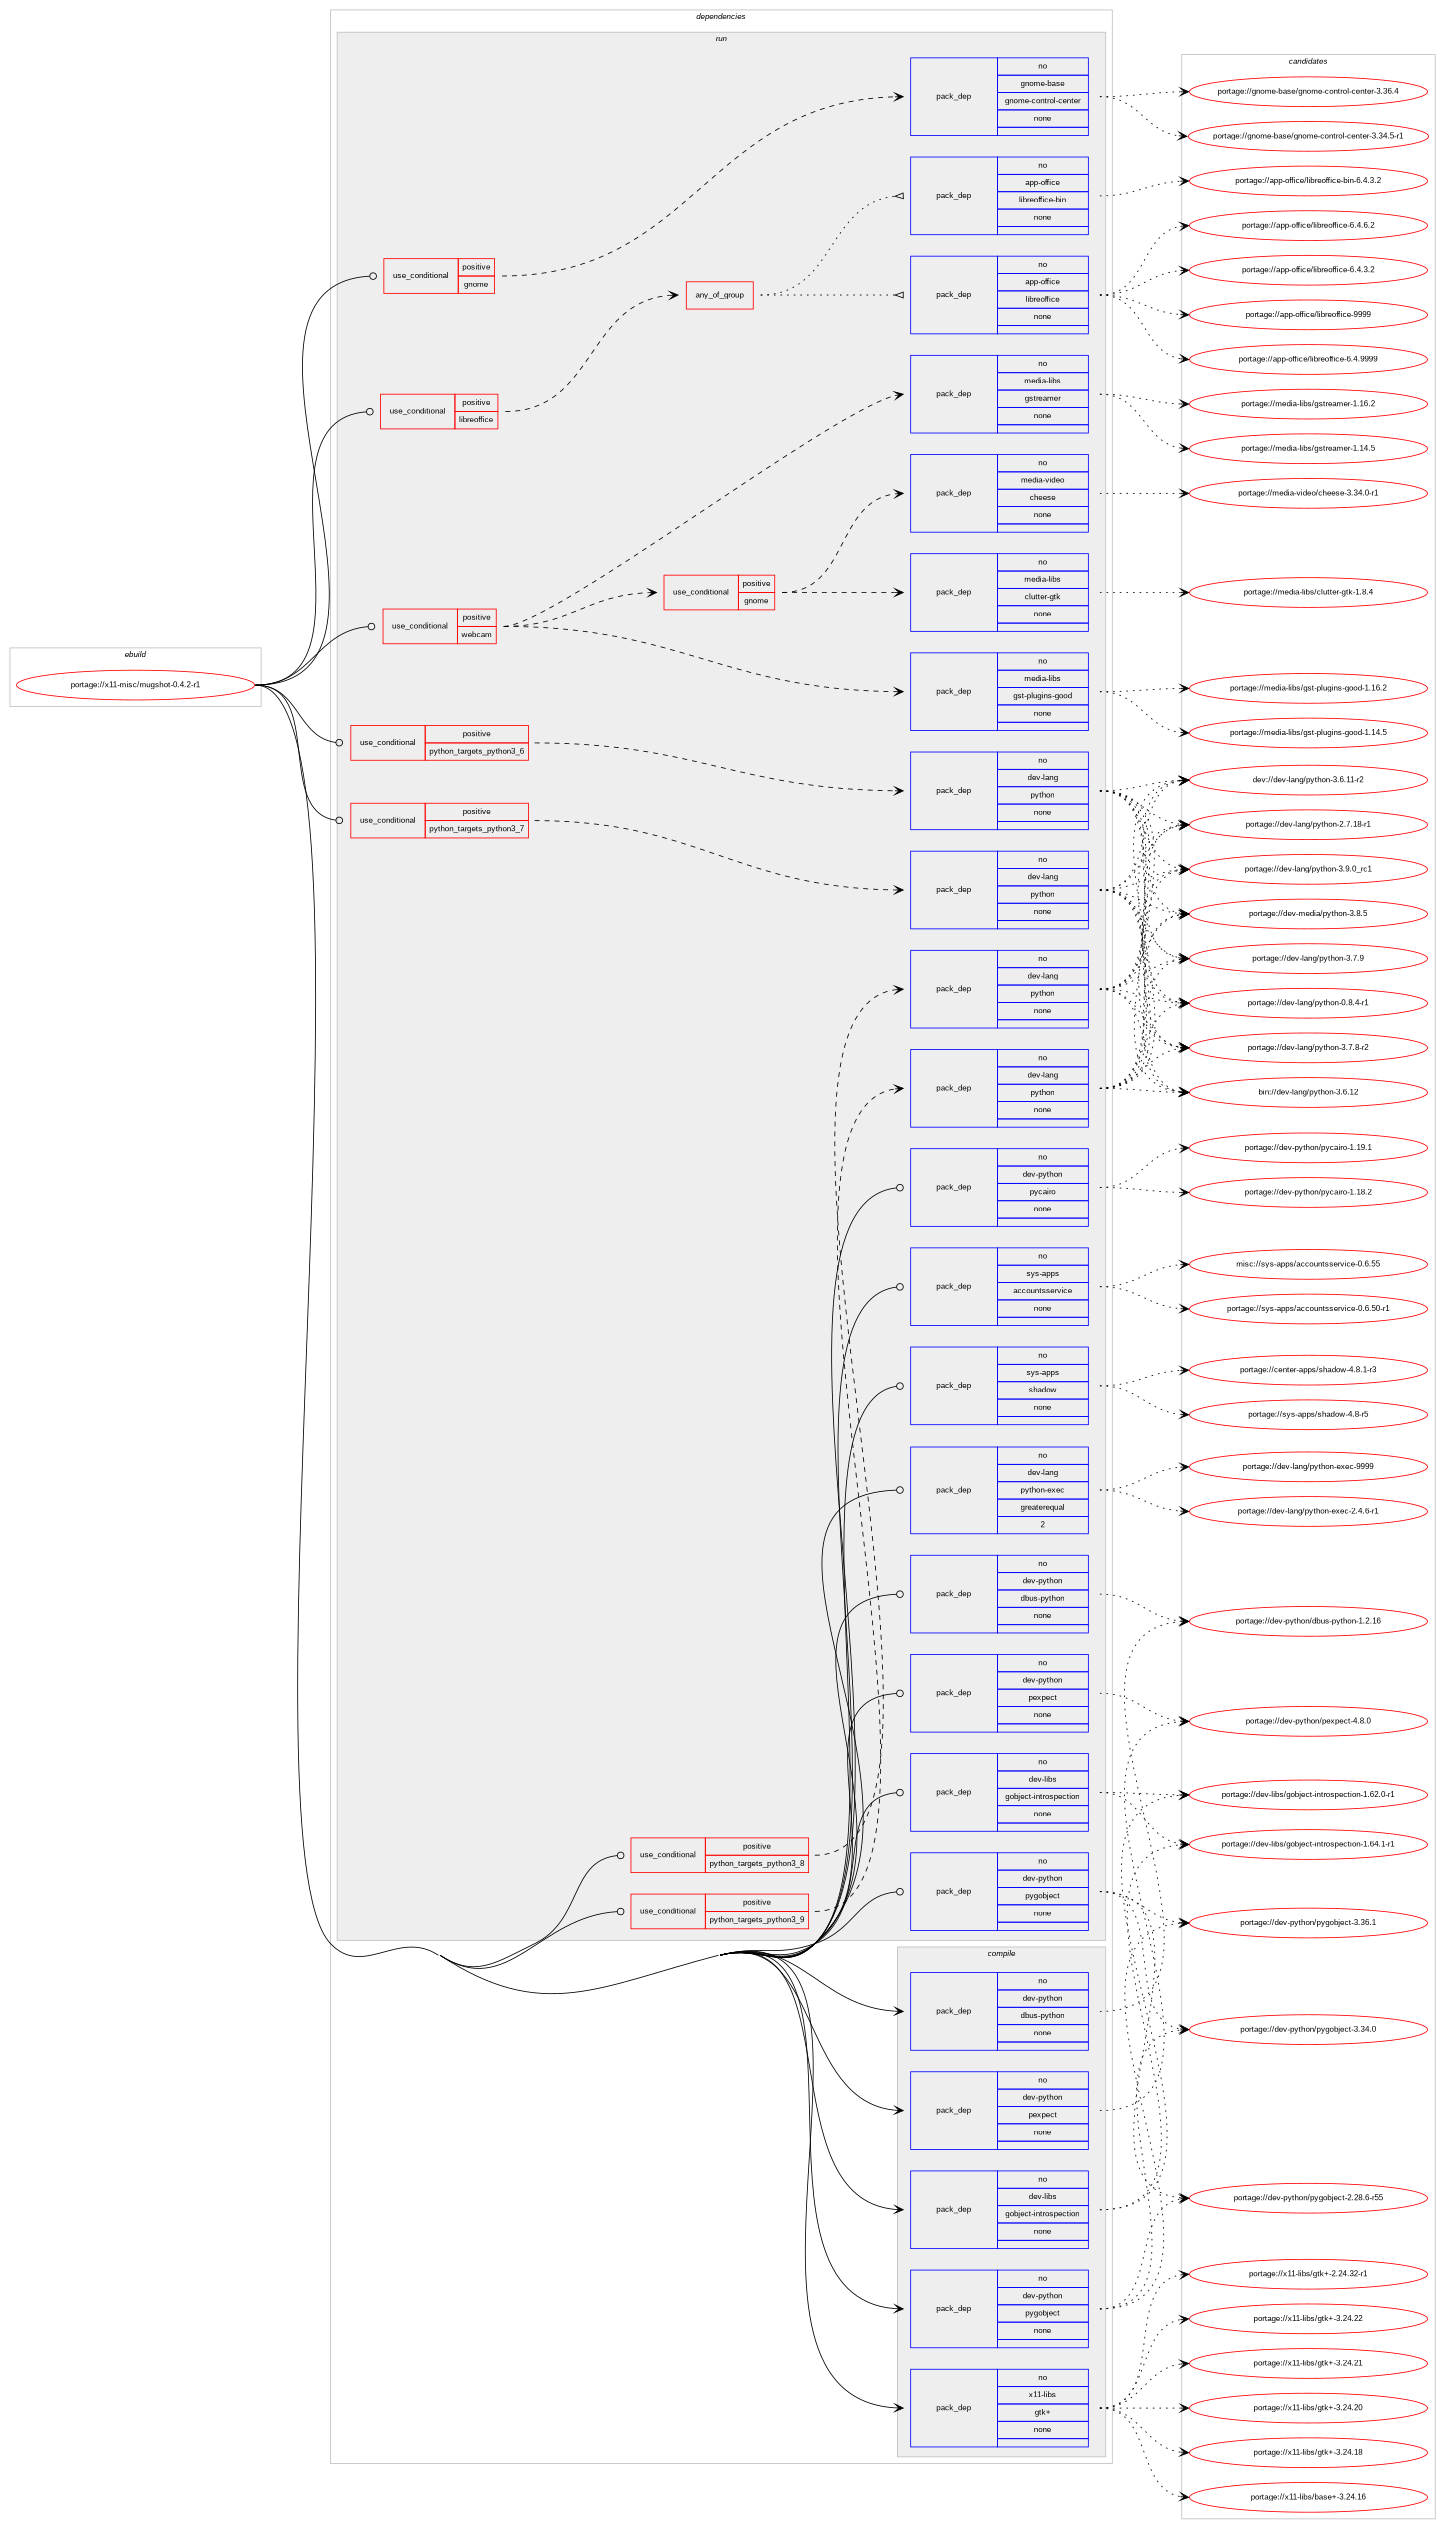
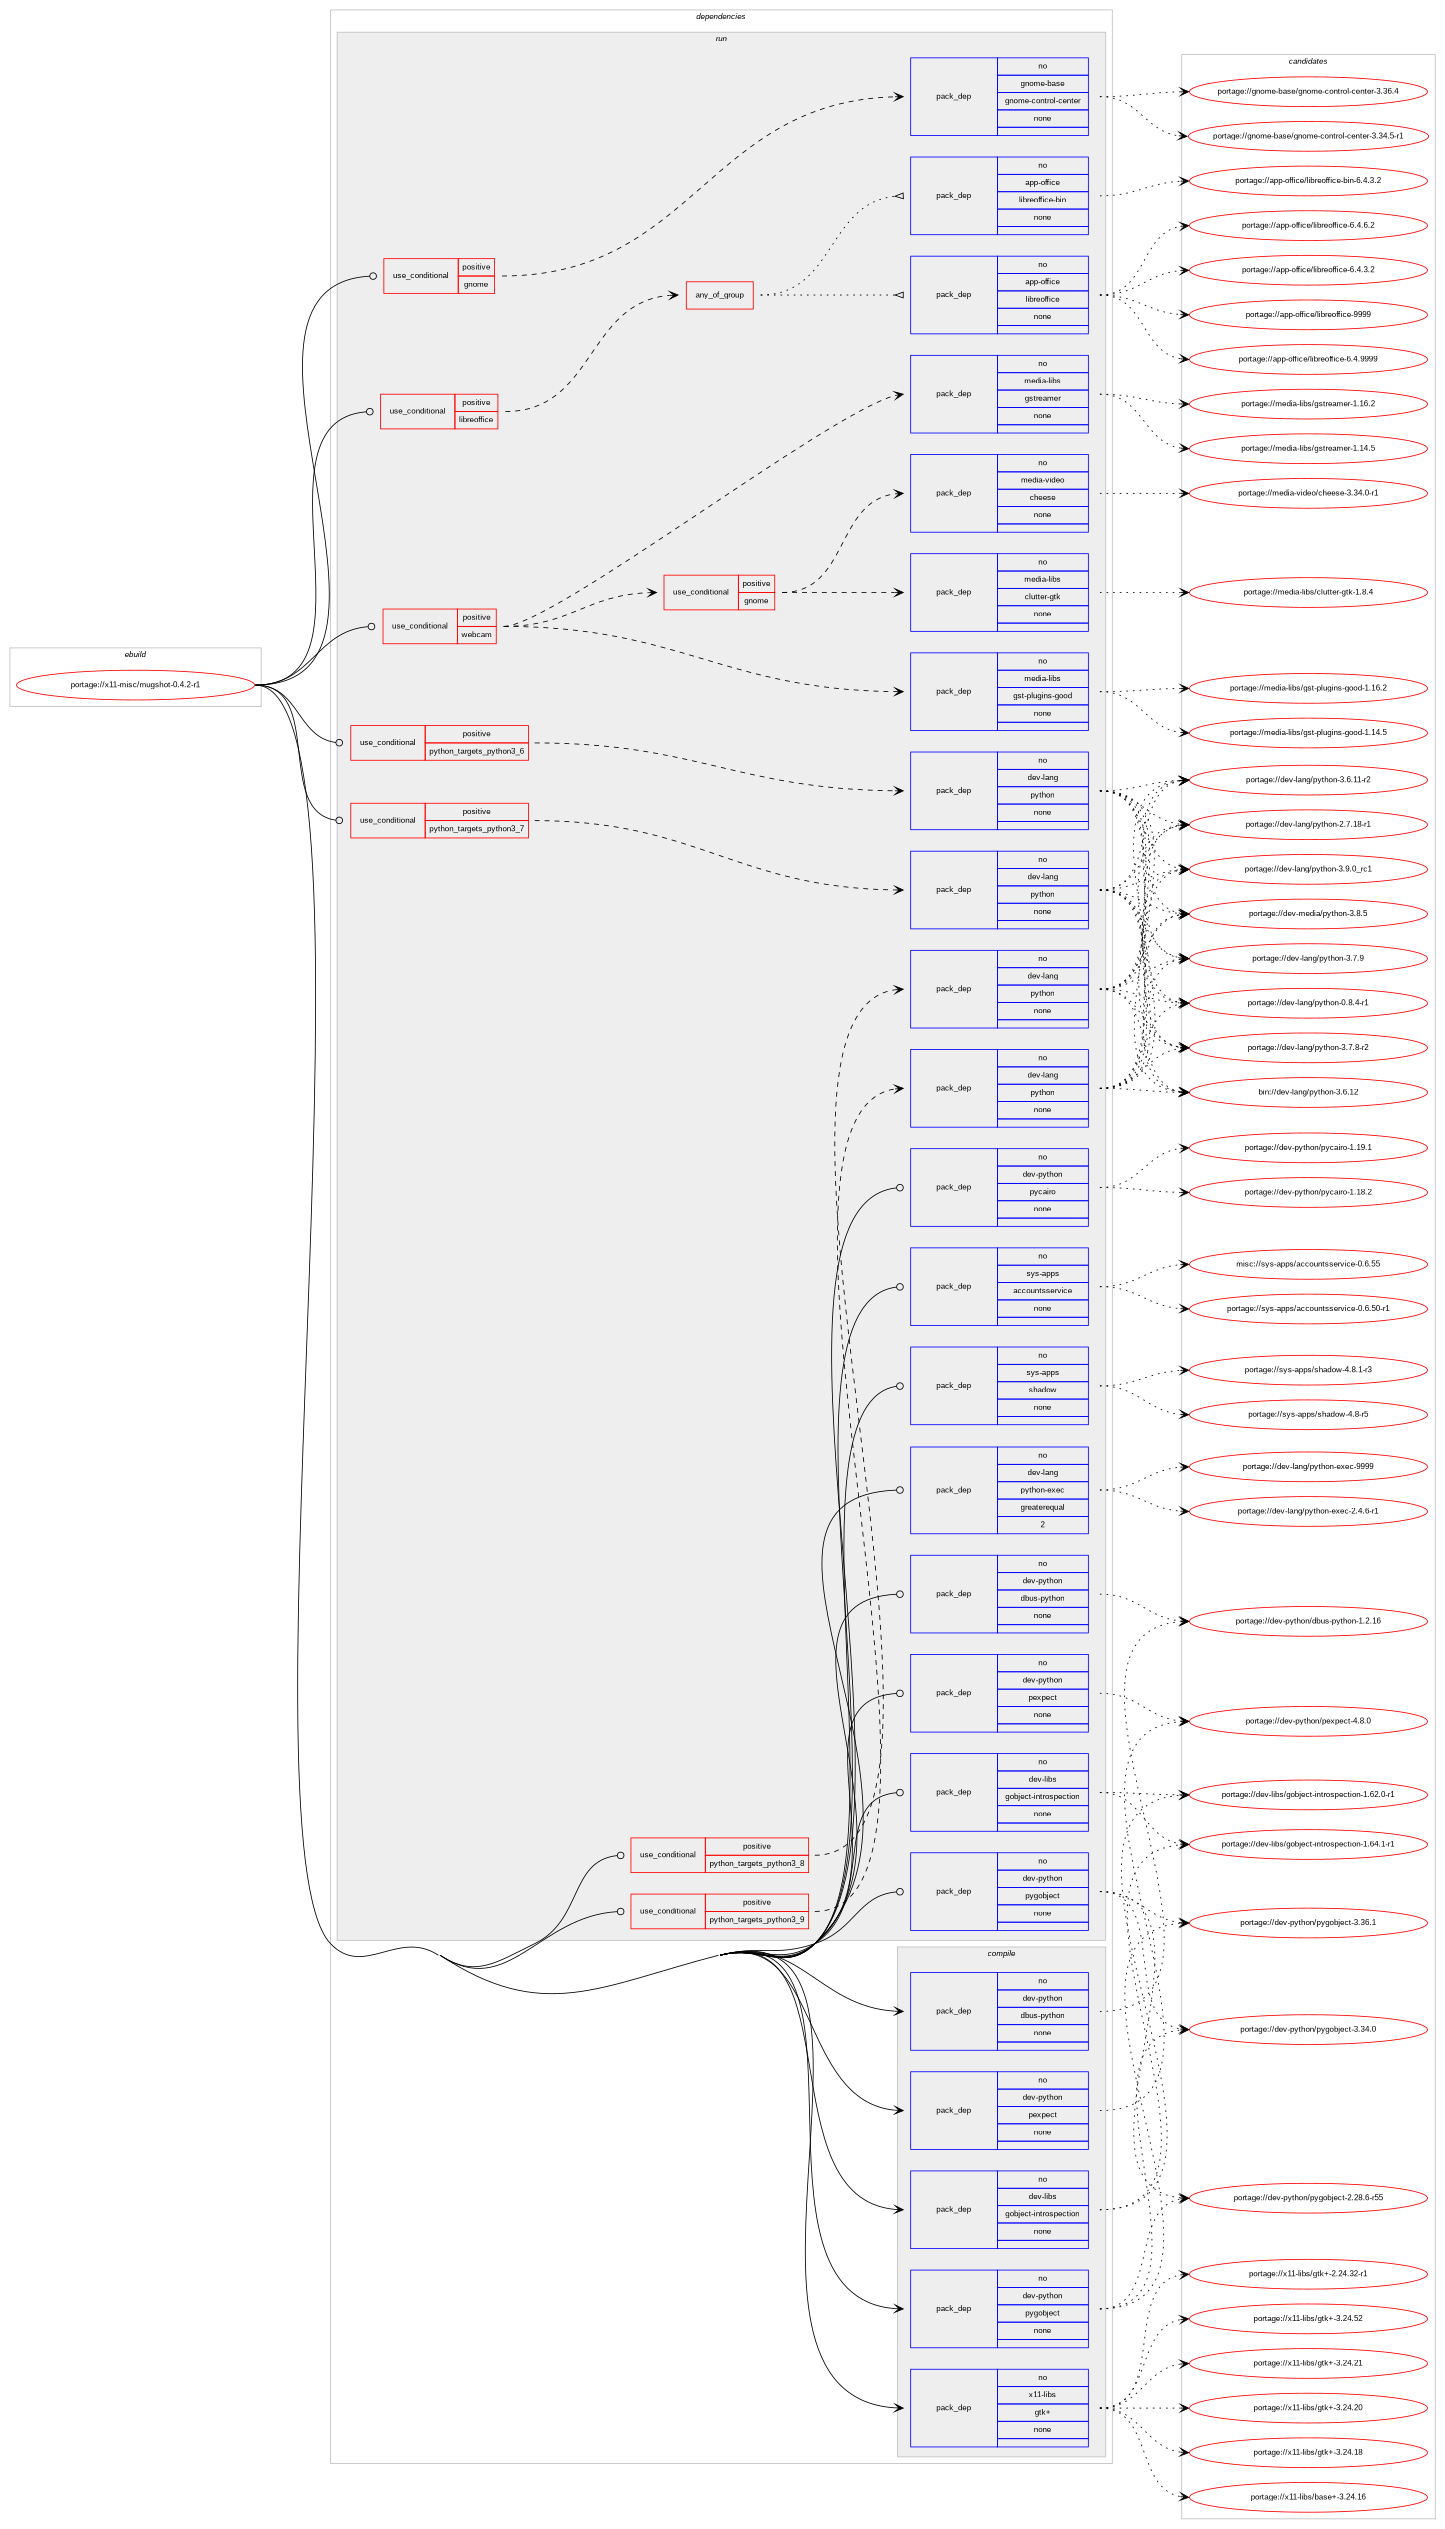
node "dev://dev-lang/python-3.6.11-r2": label "dev://dev-lang/python-3.6.11-r2" -> "portage://dev-lang/python-3.6.11-r2"
node "portage://center-apps/shadow-4.8.1-r3": label "portage://center-apps/shadow-4.8.1-r3" -> "portage://sys-apps/shadow-4.8.1-r3"
node "portage://x11-libs/gtk+-3.24.22": label "portage://x11-libs/gtk+-3.24.22" -> "portage://x11-libs/gtk+-3.24.52"
